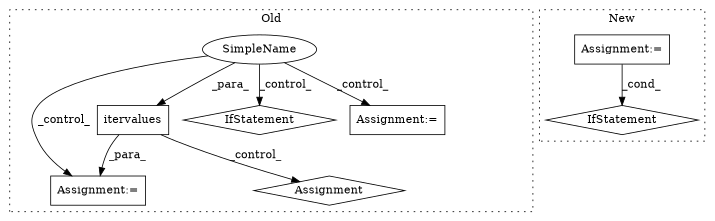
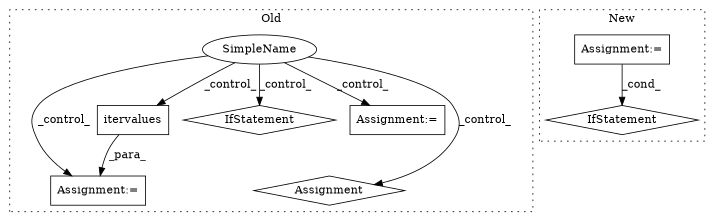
edge "SimpleName" -> "itervalues": label "_para_" -> "_control_"
edge "itervalues" -> "Assignment": now "SimpleName" -> "Assignment"
